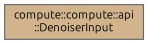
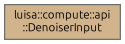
node "compute::compute::api ::DenoiserInput": label "compute::compute::api ::DenoiserInput" -> "luisa::compute::api ::DenoiserInput"
